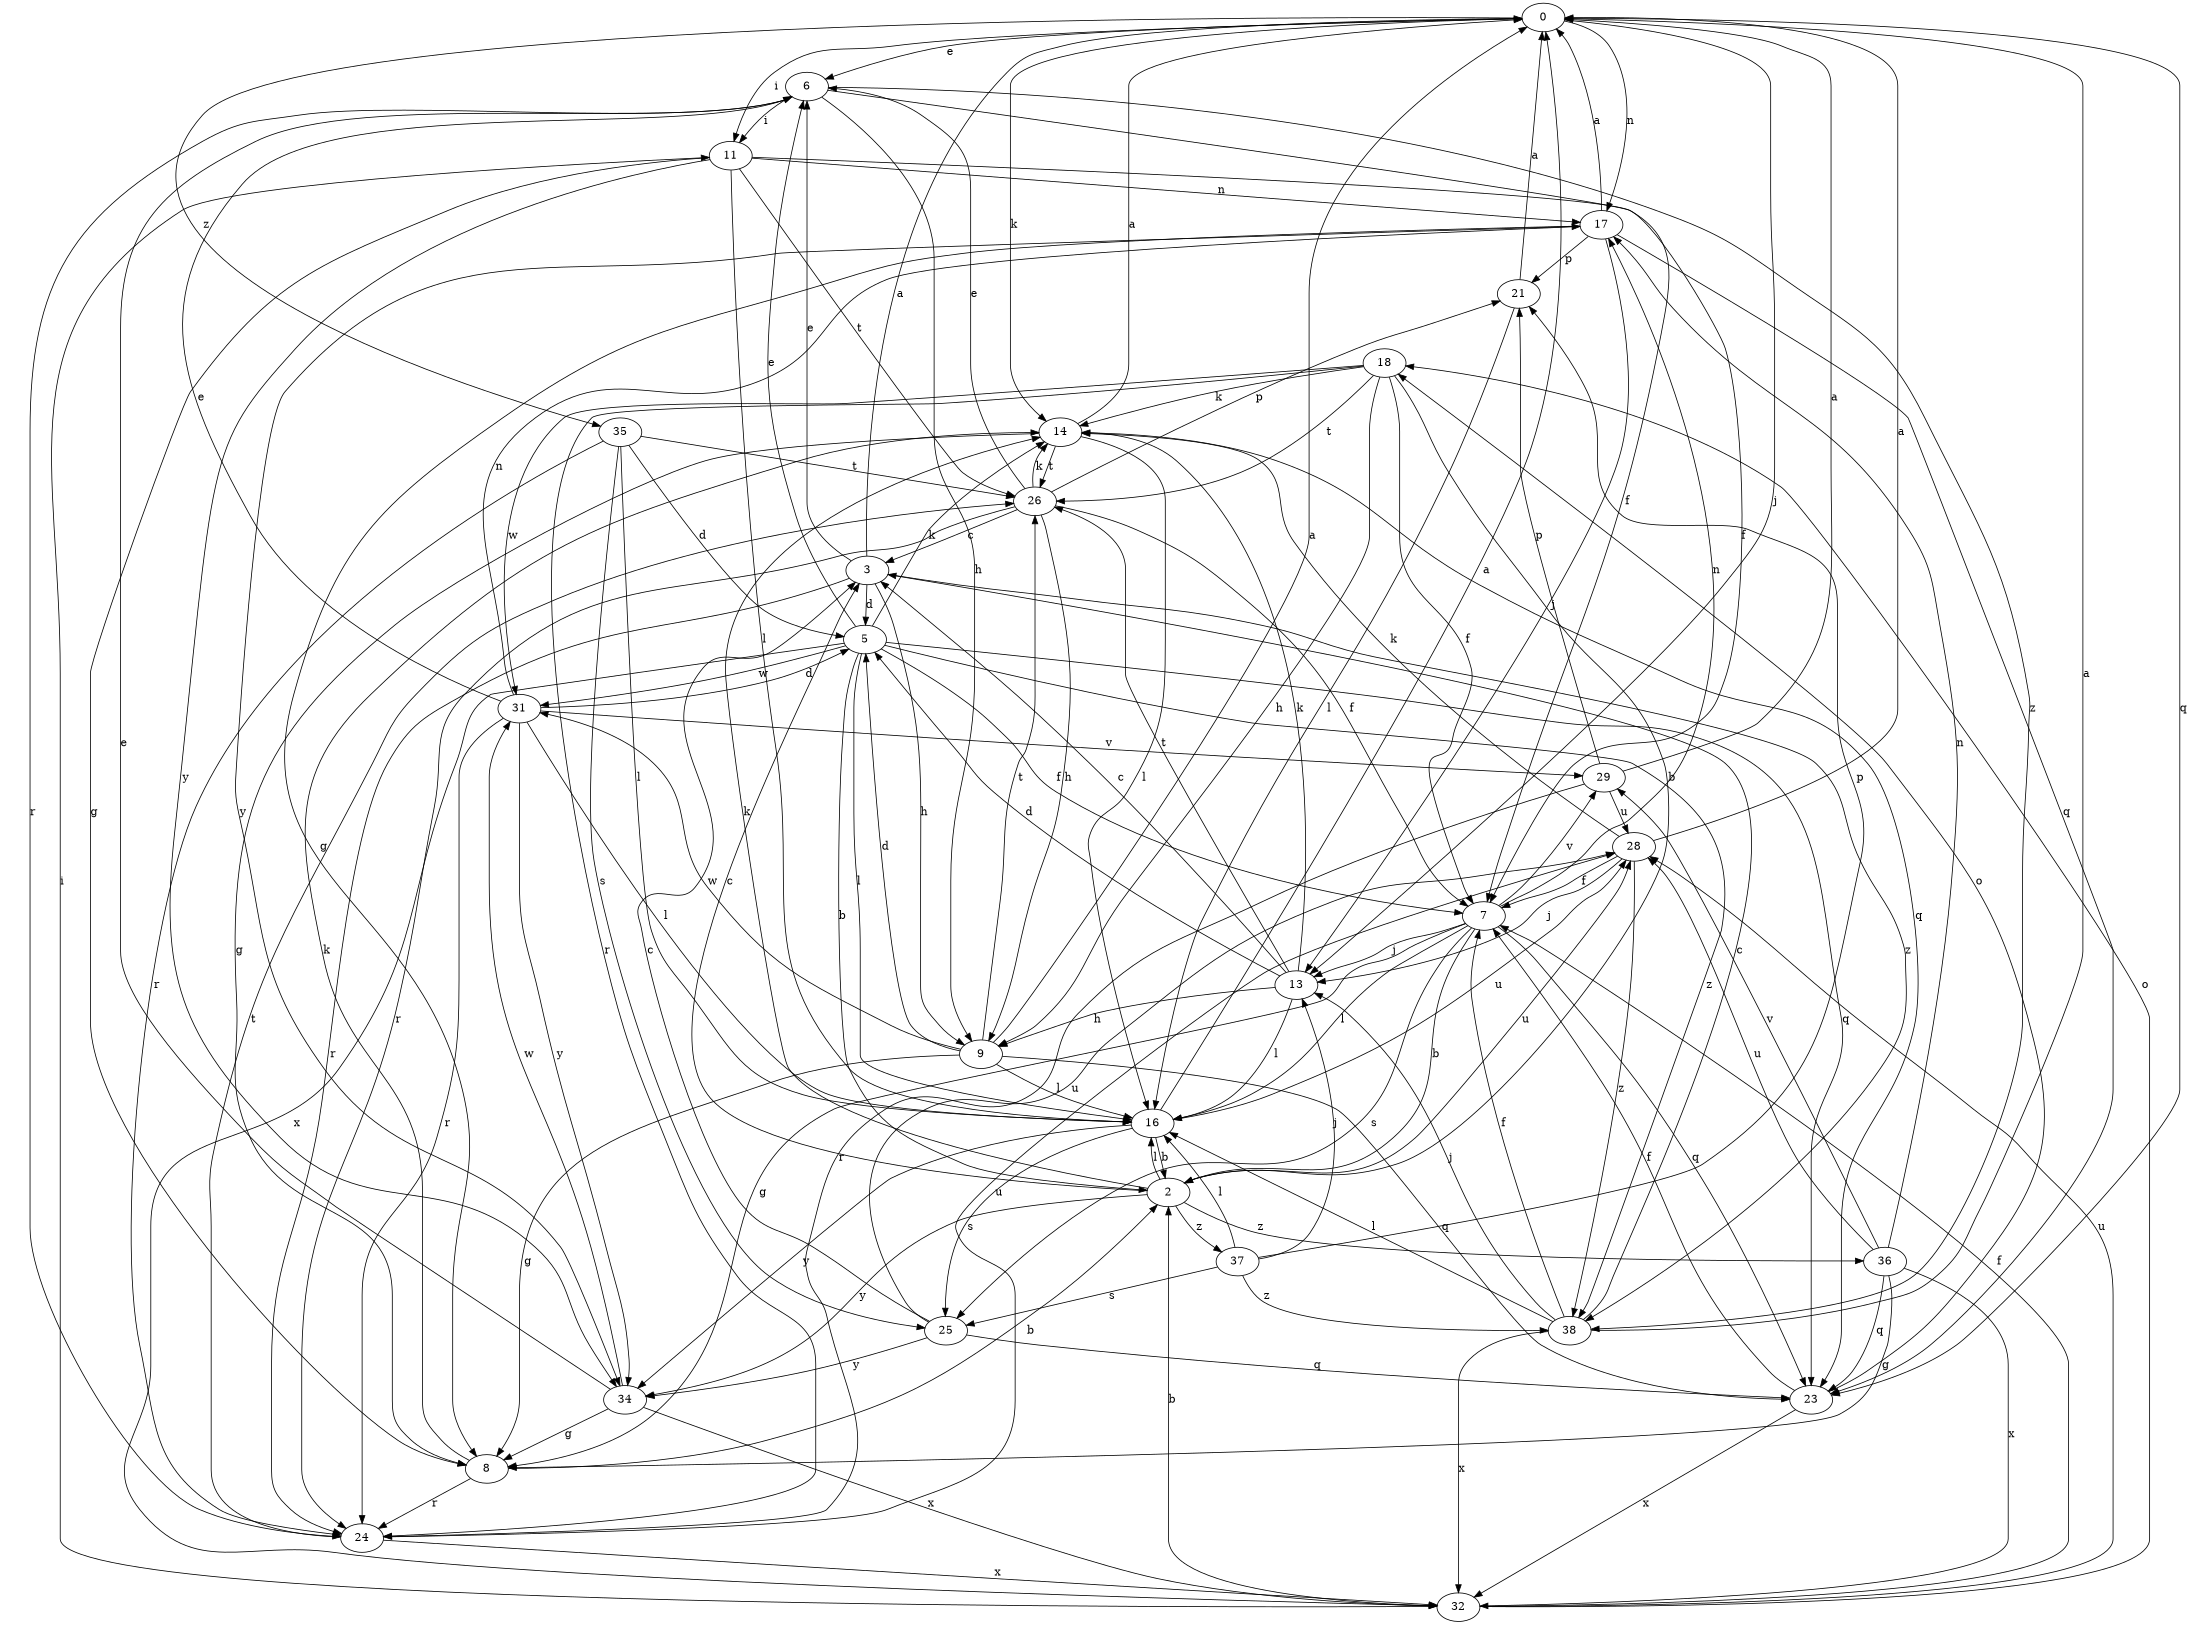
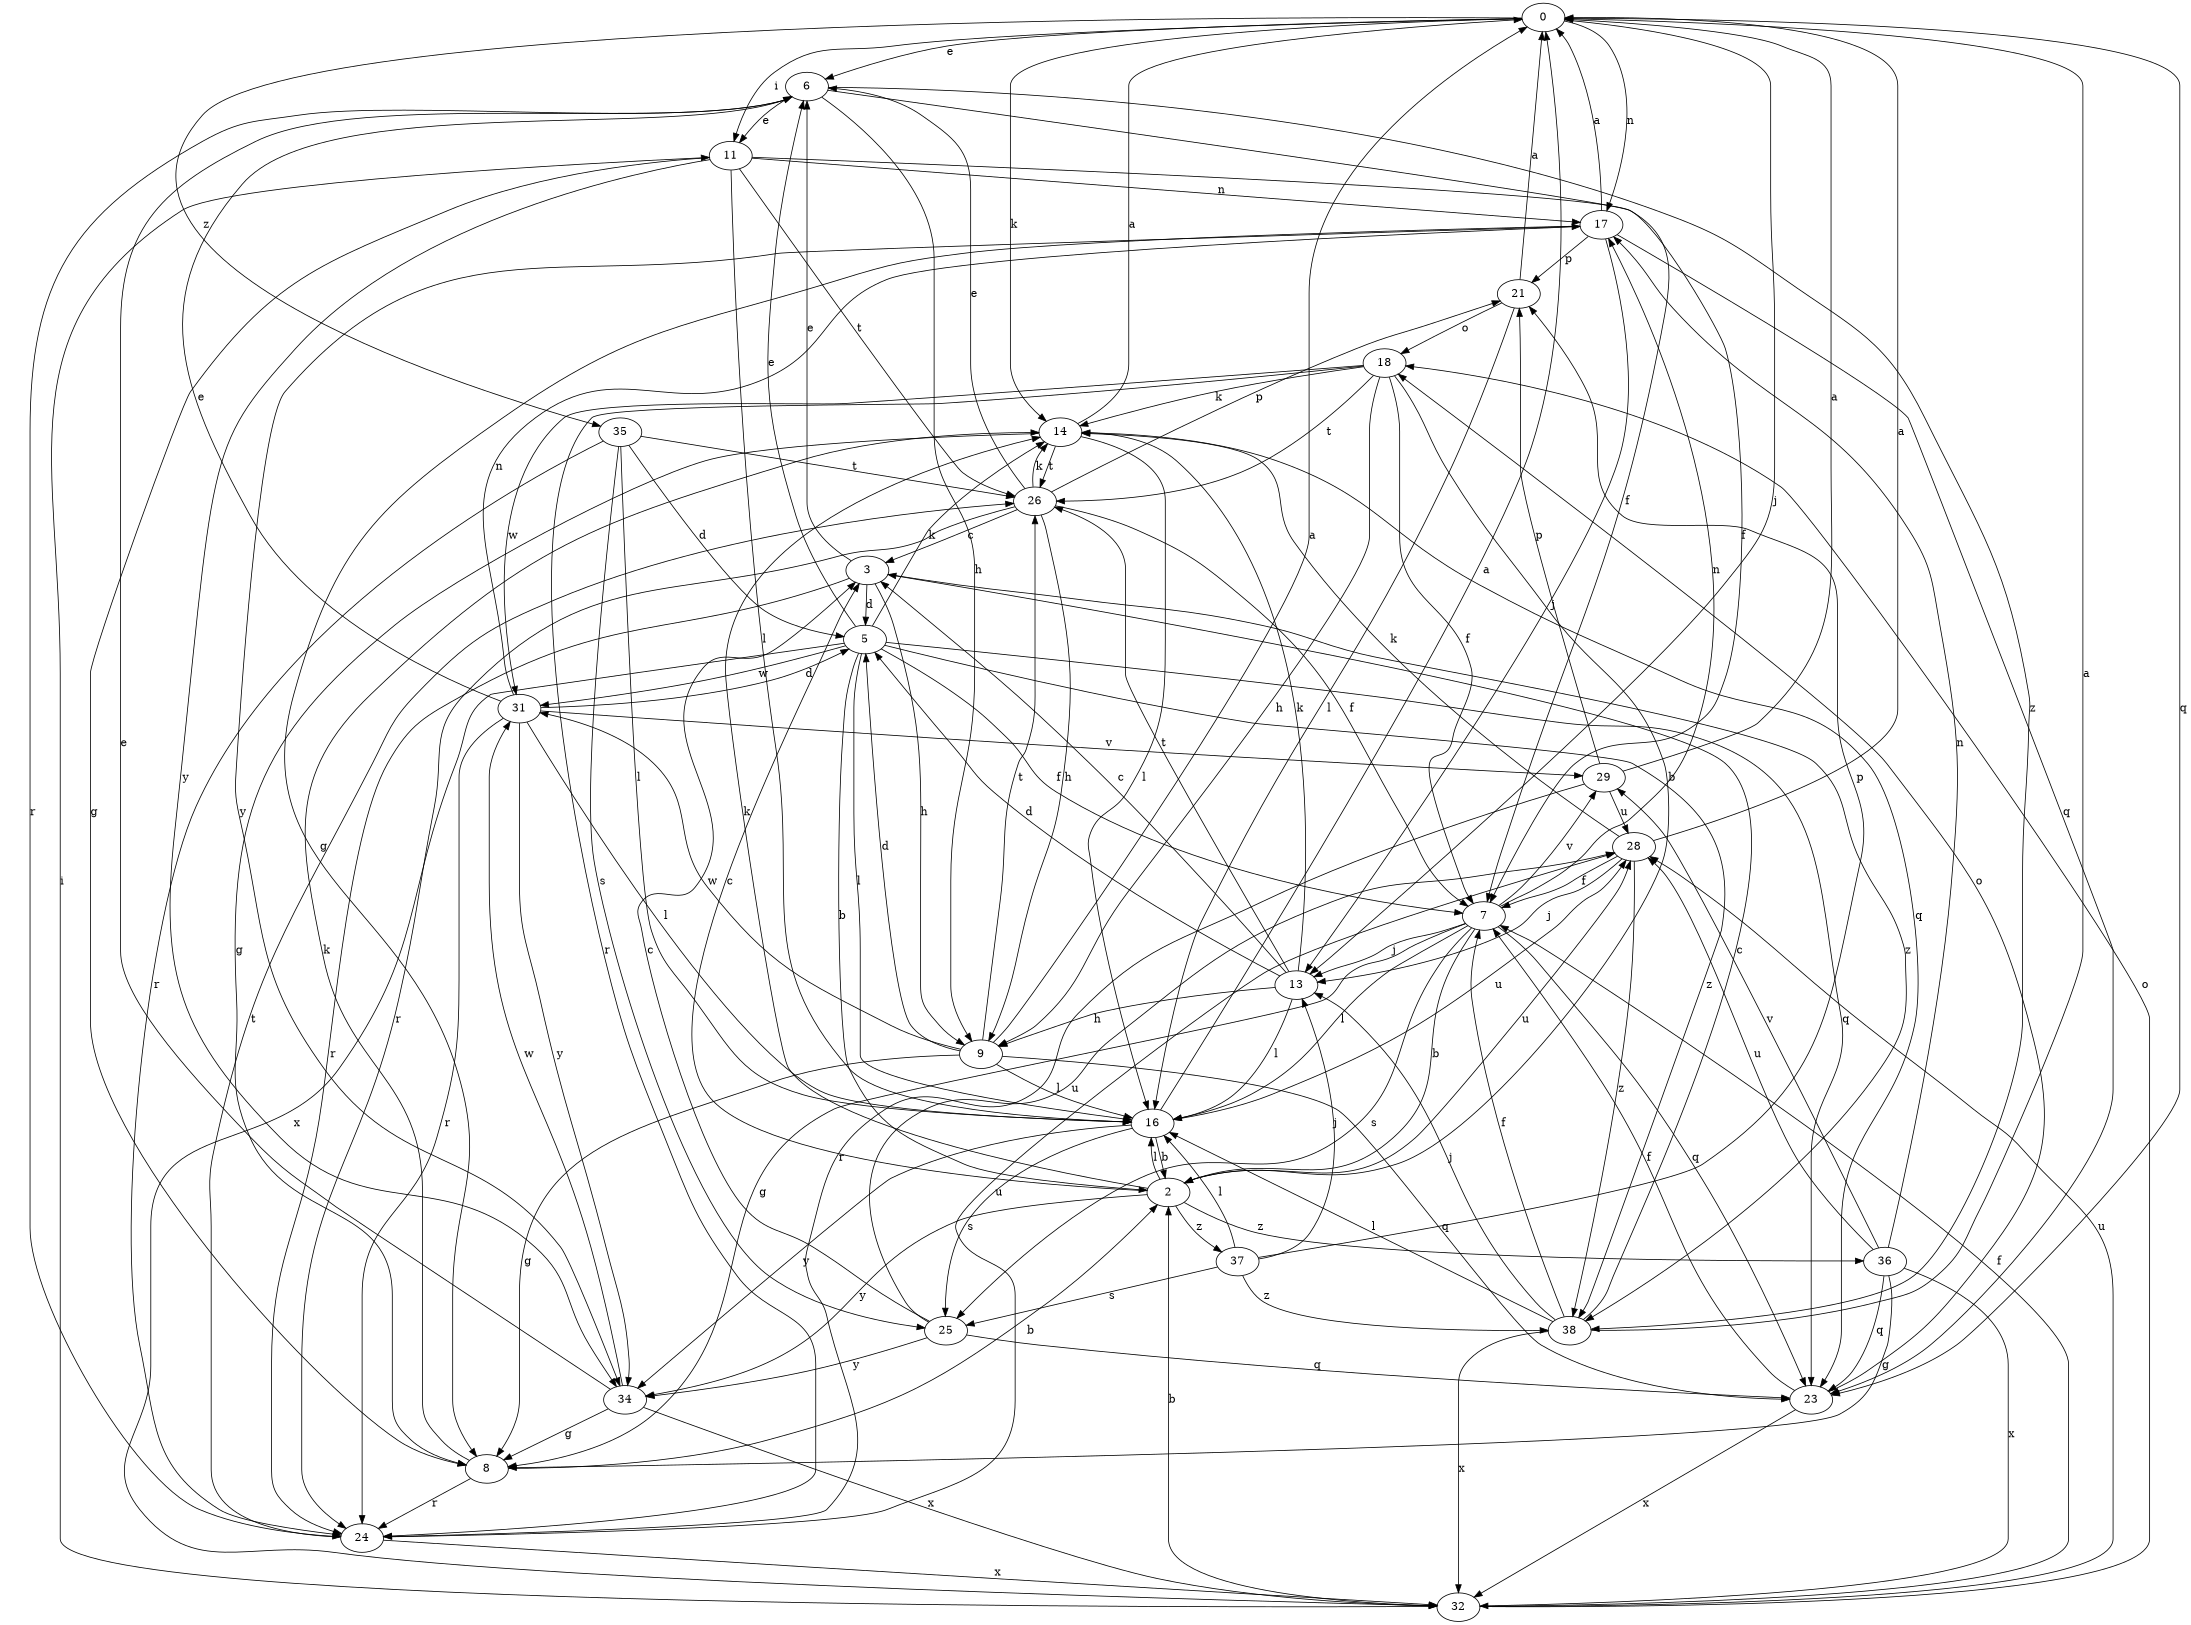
edge "3" -> "0": removed, label "a"
edge "6" -> "11": label "i" -> "e"
edge "21" -> "18": added, label "o"
